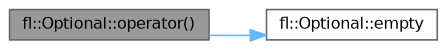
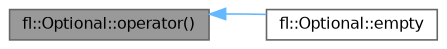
edge "fl::Optional::operator()" -> "fl::Optional::empty": reversed
